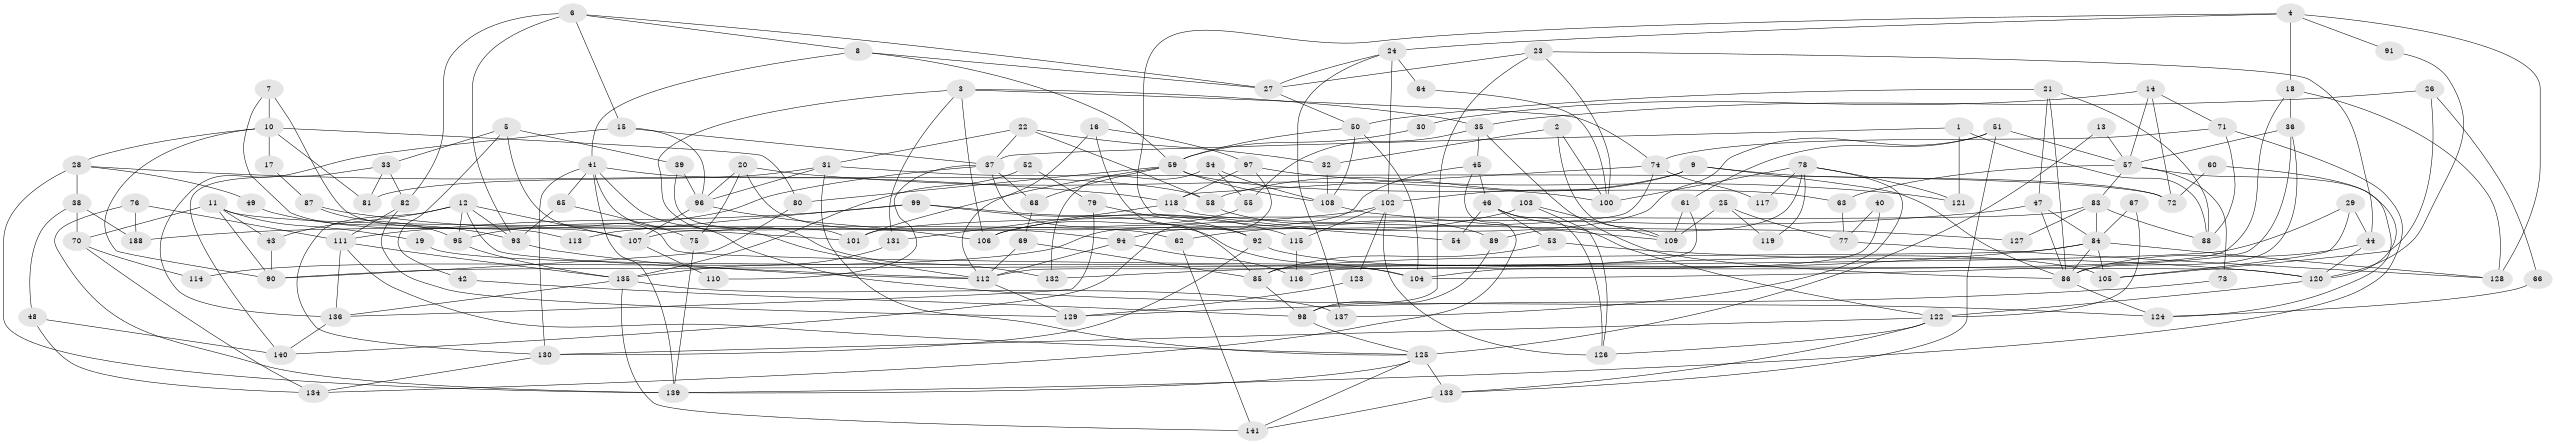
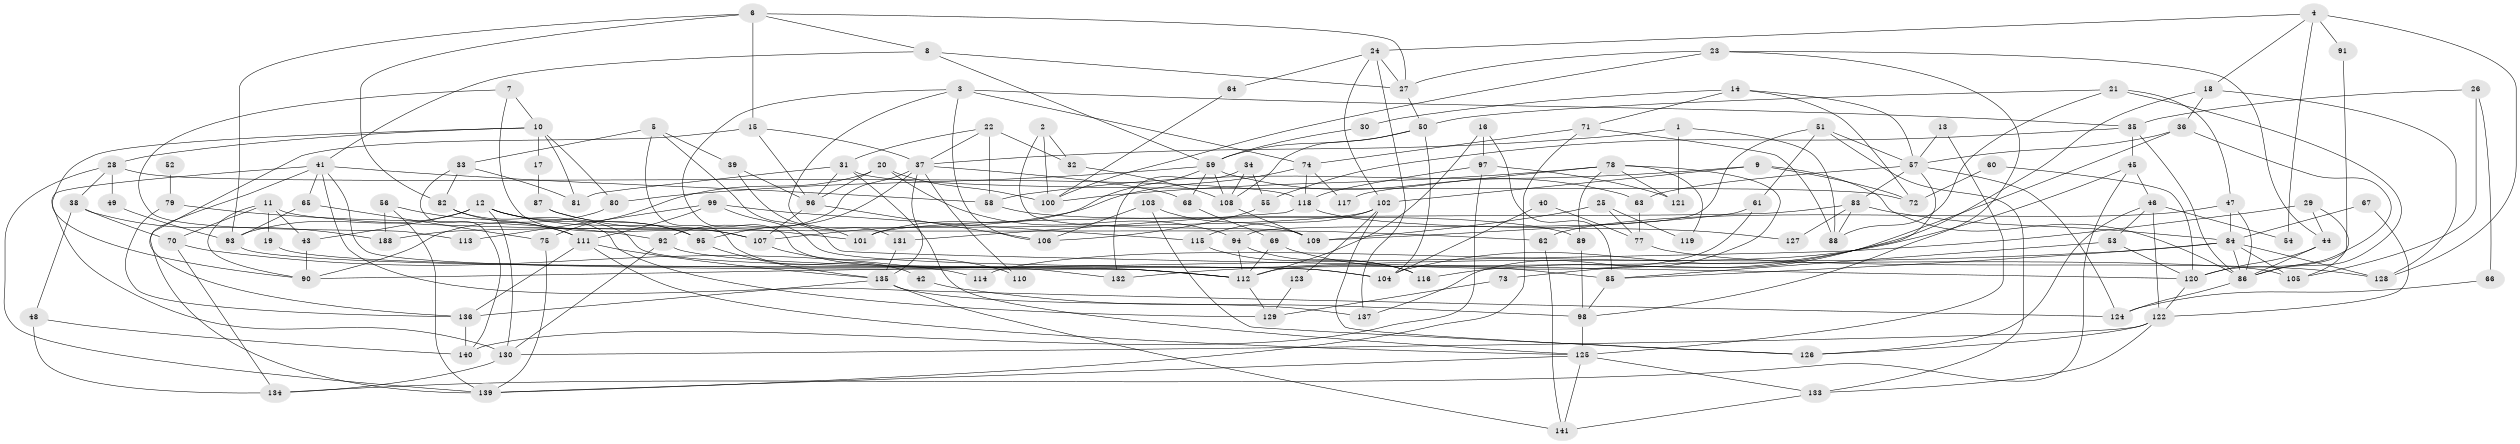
node "76": label "76" -> "56"
edge "52" -- "135": now "37" -- "135"
